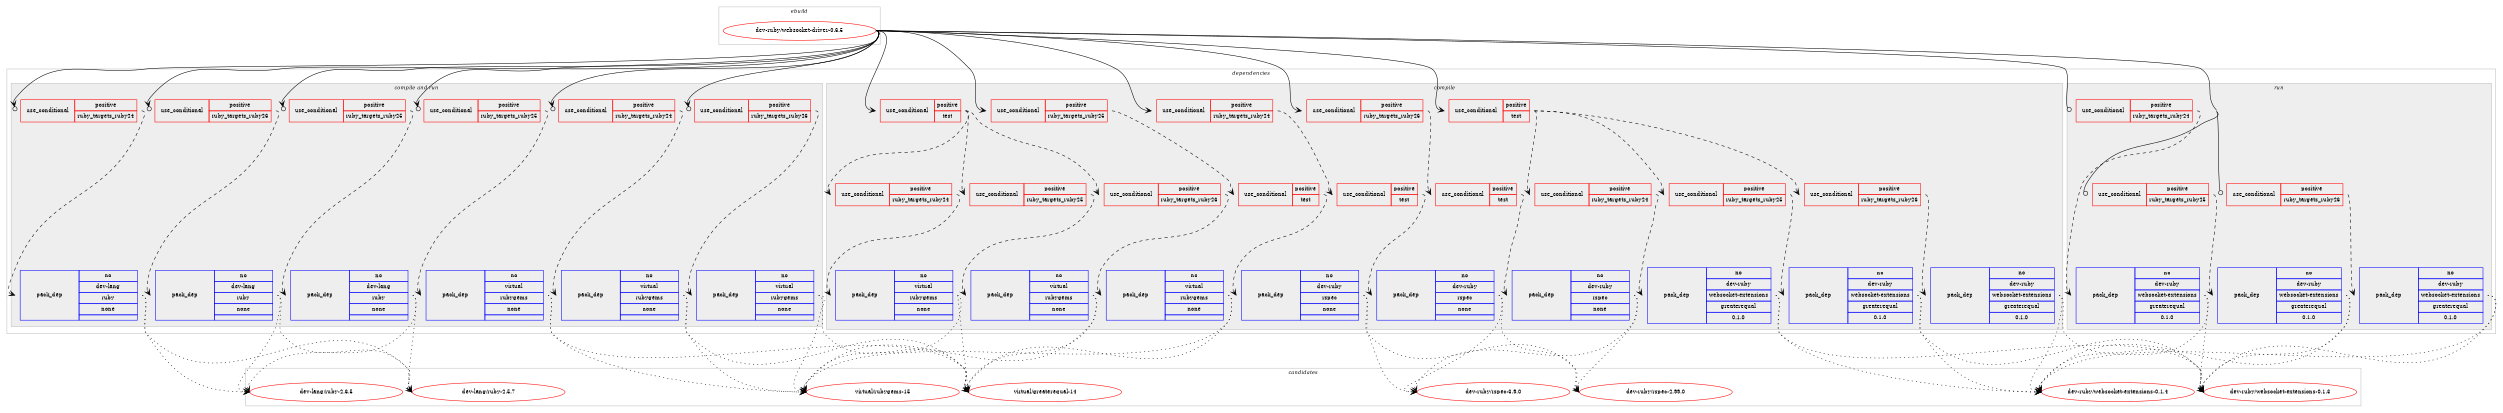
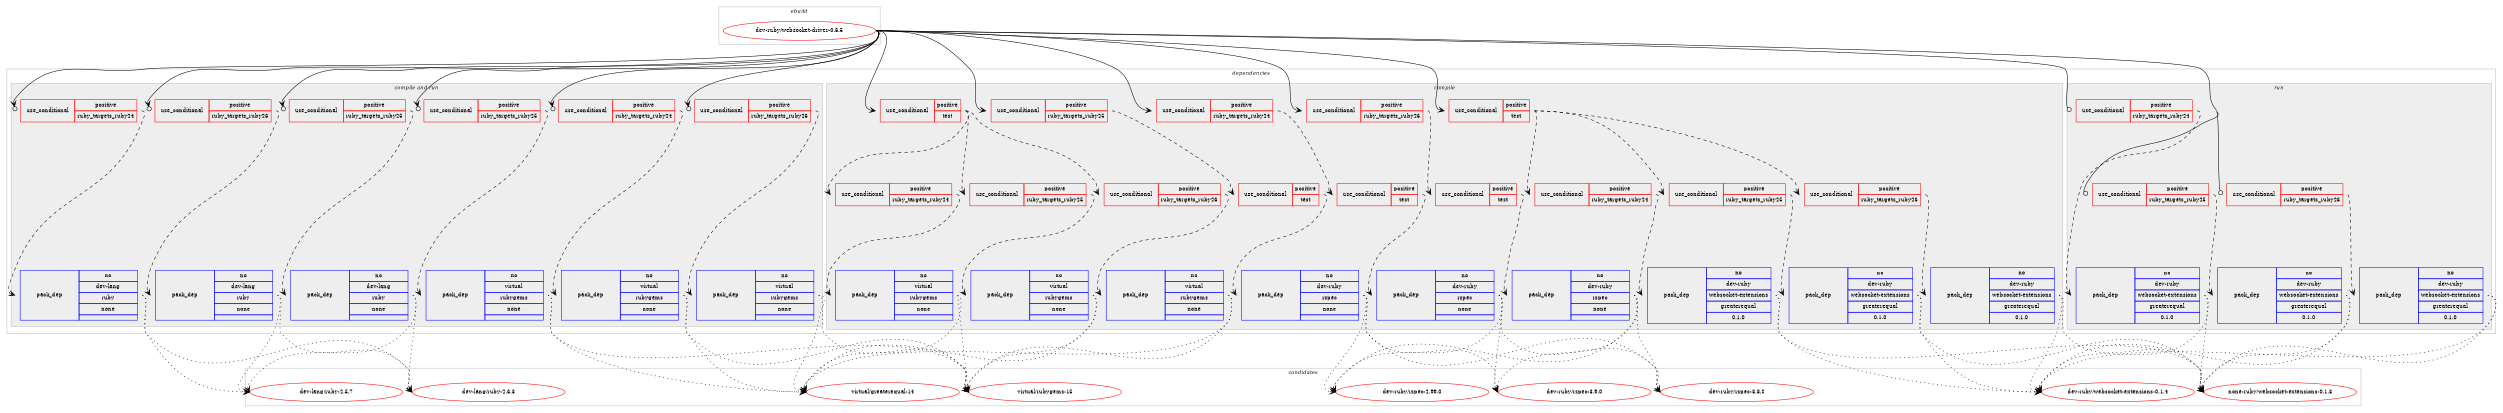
node "dev-lang/ruby-2.6.5": label "dev-lang/ruby-2.6.5" -> "dev-lang/ruby-2.6.3"
node "dev-ruby/rspec-3.8.0": added
node "dev-ruby/websocket-extensions-0.1.3": label "dev-ruby/websocket-extensions-0.1.3" -> "none-ruby/websocket-extensions-0.1.3"
